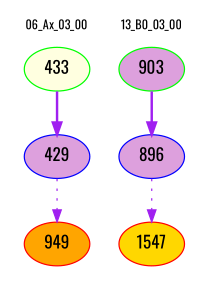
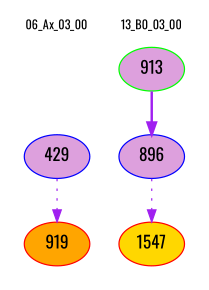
node "433": removed
node "903": label "903" -> "913"
node "949": label "949" -> "919"
